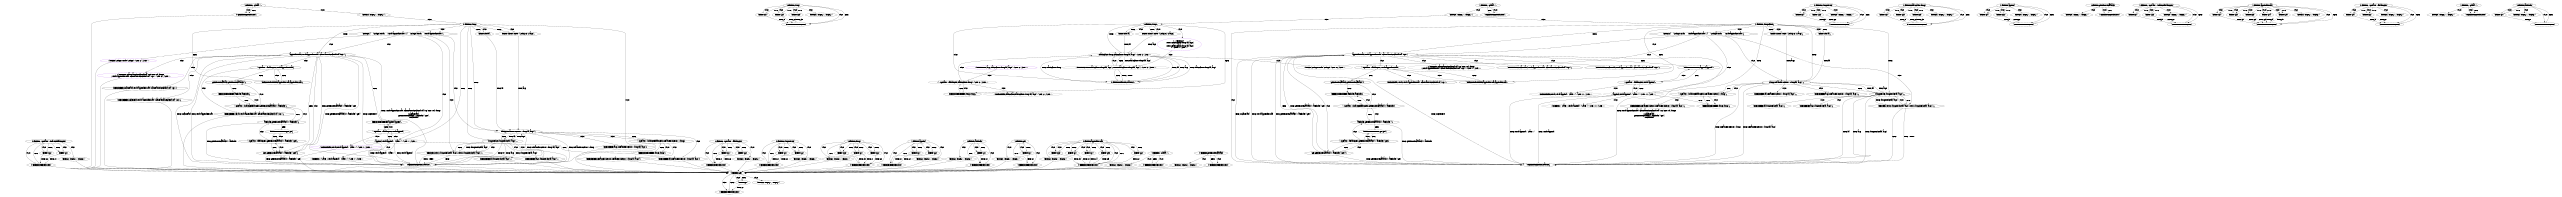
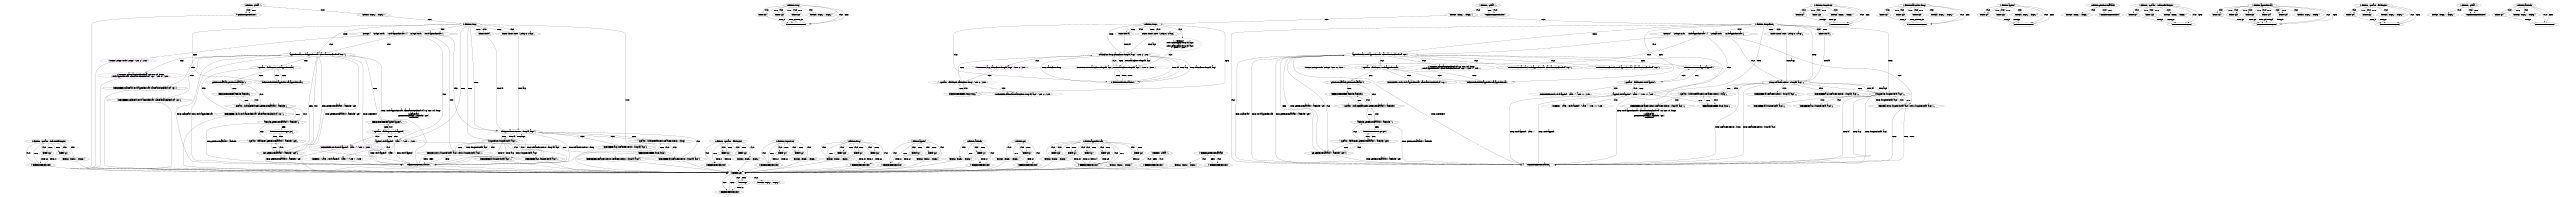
edge "<(BasicClient.dump,BasicClient::dump(fd, args))<SUB>2</SUB>>" -> "<(LOCAL,String8 result: String8)<SUB>6</SUB>>": now "<(BasicClient.dump,BasicClient::dump(fd, args))<SUB>2</SUB>>" -> "<(IDENTIFIER,args,BasicClient::dump(fd, args))<SUB>2</SUB>>"
edge "<(<operator>.fieldAccess,BasicClient::dump)<SUB>2</SUB>>" -> "<(BasicClient.dump,BasicClient::dump(fd, args))<SUB>2</SUB>>": label "AST: " -> "CFG: "
